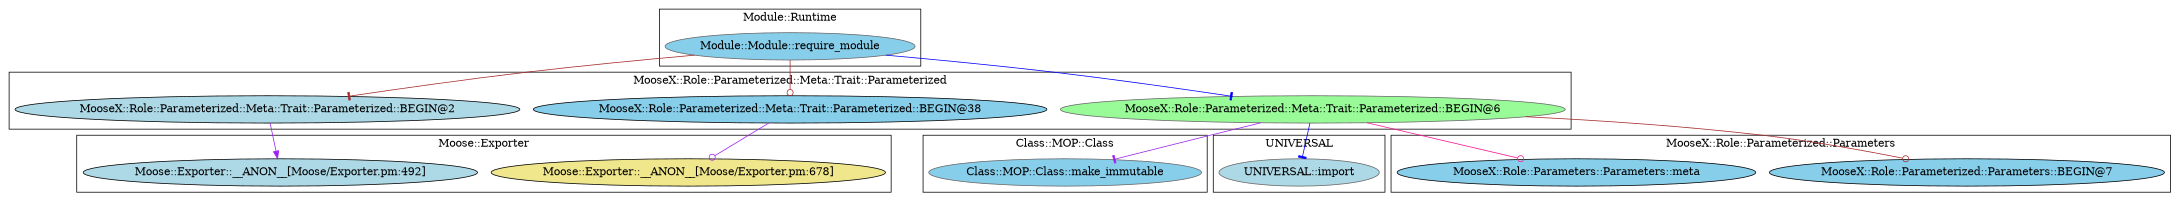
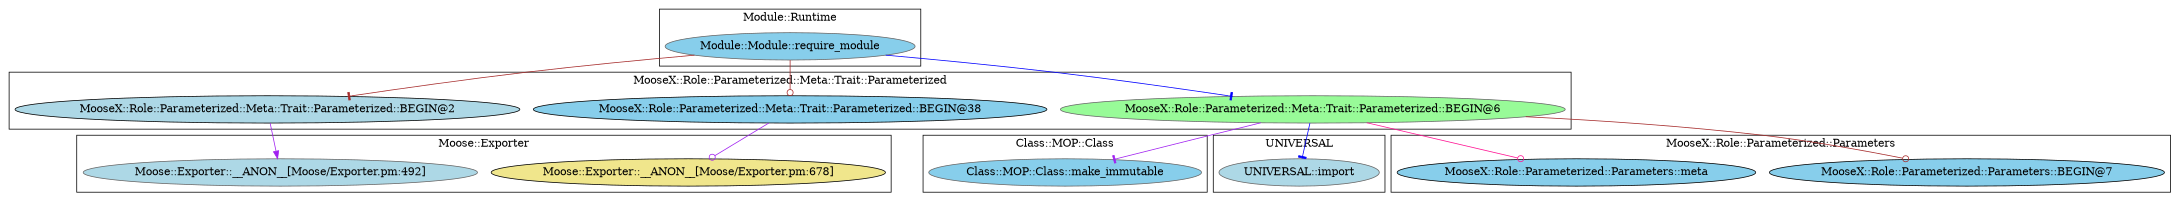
node "Moose::Exporter::__ANON__[Moose/Exporter.pm:492]": color black -> gray40
node "MooseX::Role::Parameters::Parameters::meta": label "MooseX::Role::Parameters::Parameters::meta" -> "MooseX::Role::Parameterized::Parameters::meta"
